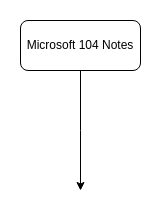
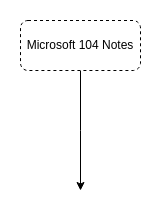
node "Microsoft 104 Notes": style solid -> dashed
